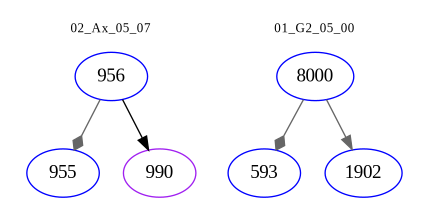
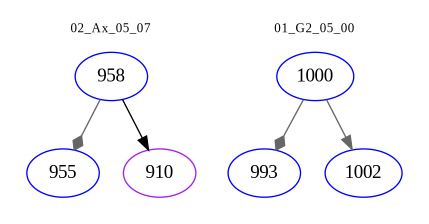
node "956": label "956" -> "958"
node "8000": label "8000" -> "1000"
node "990": label "990" -> "910"
node "593": label "593" -> "993"
node "1902": label "1902" -> "1002"
